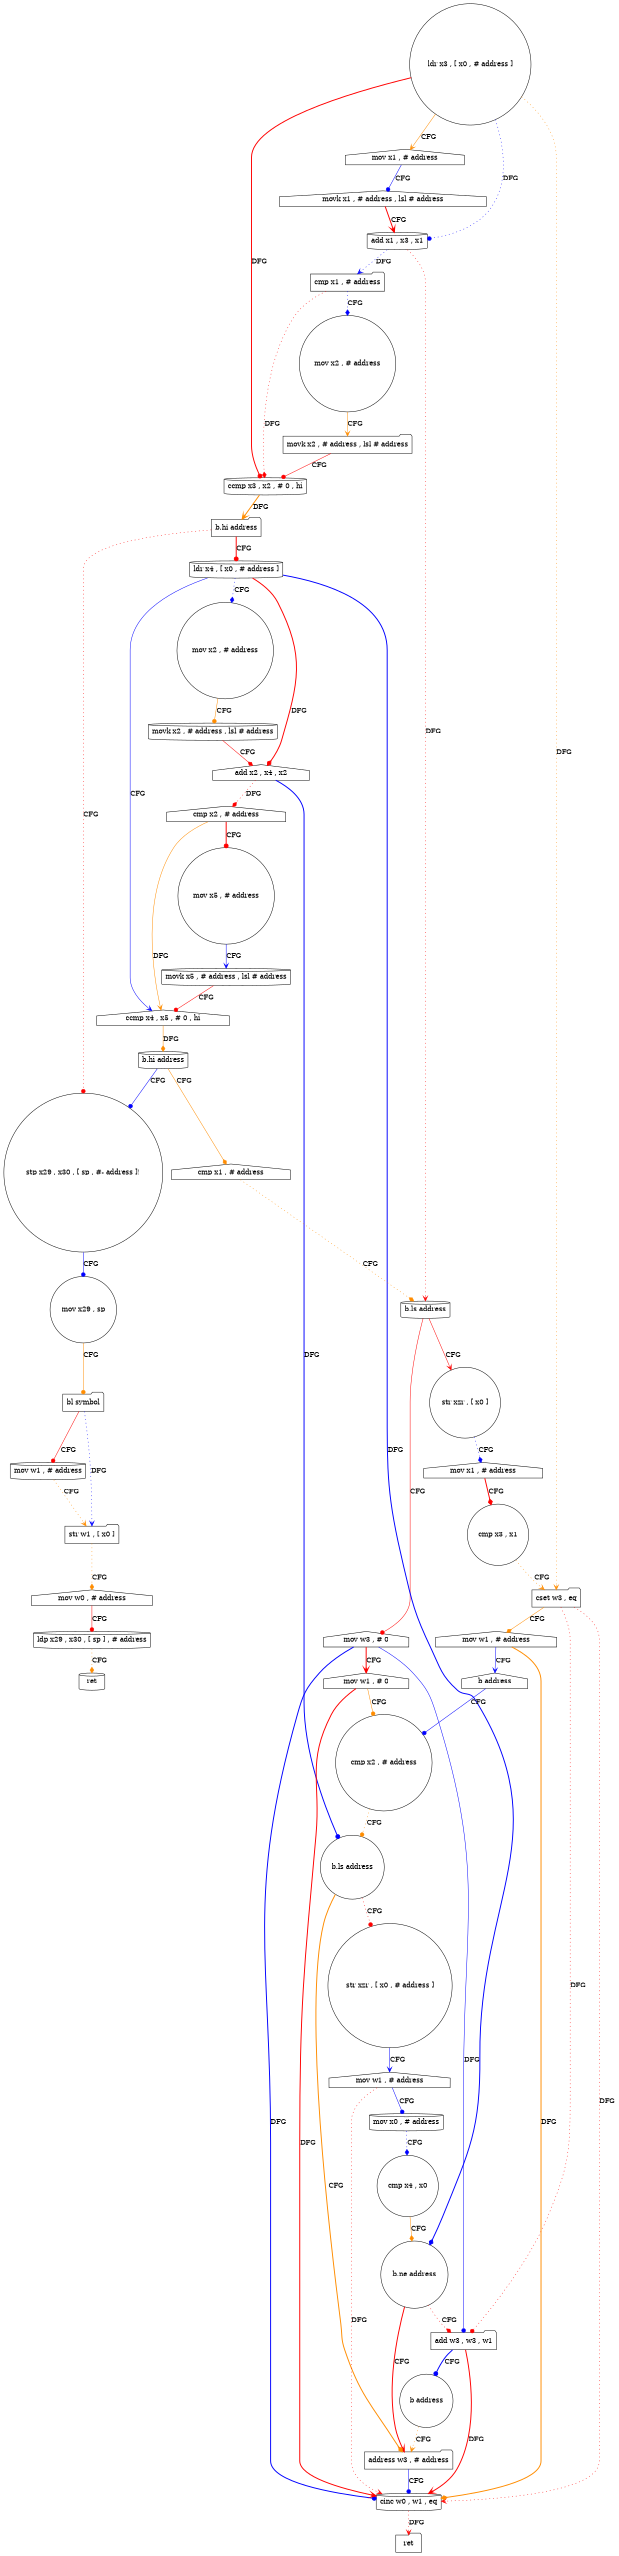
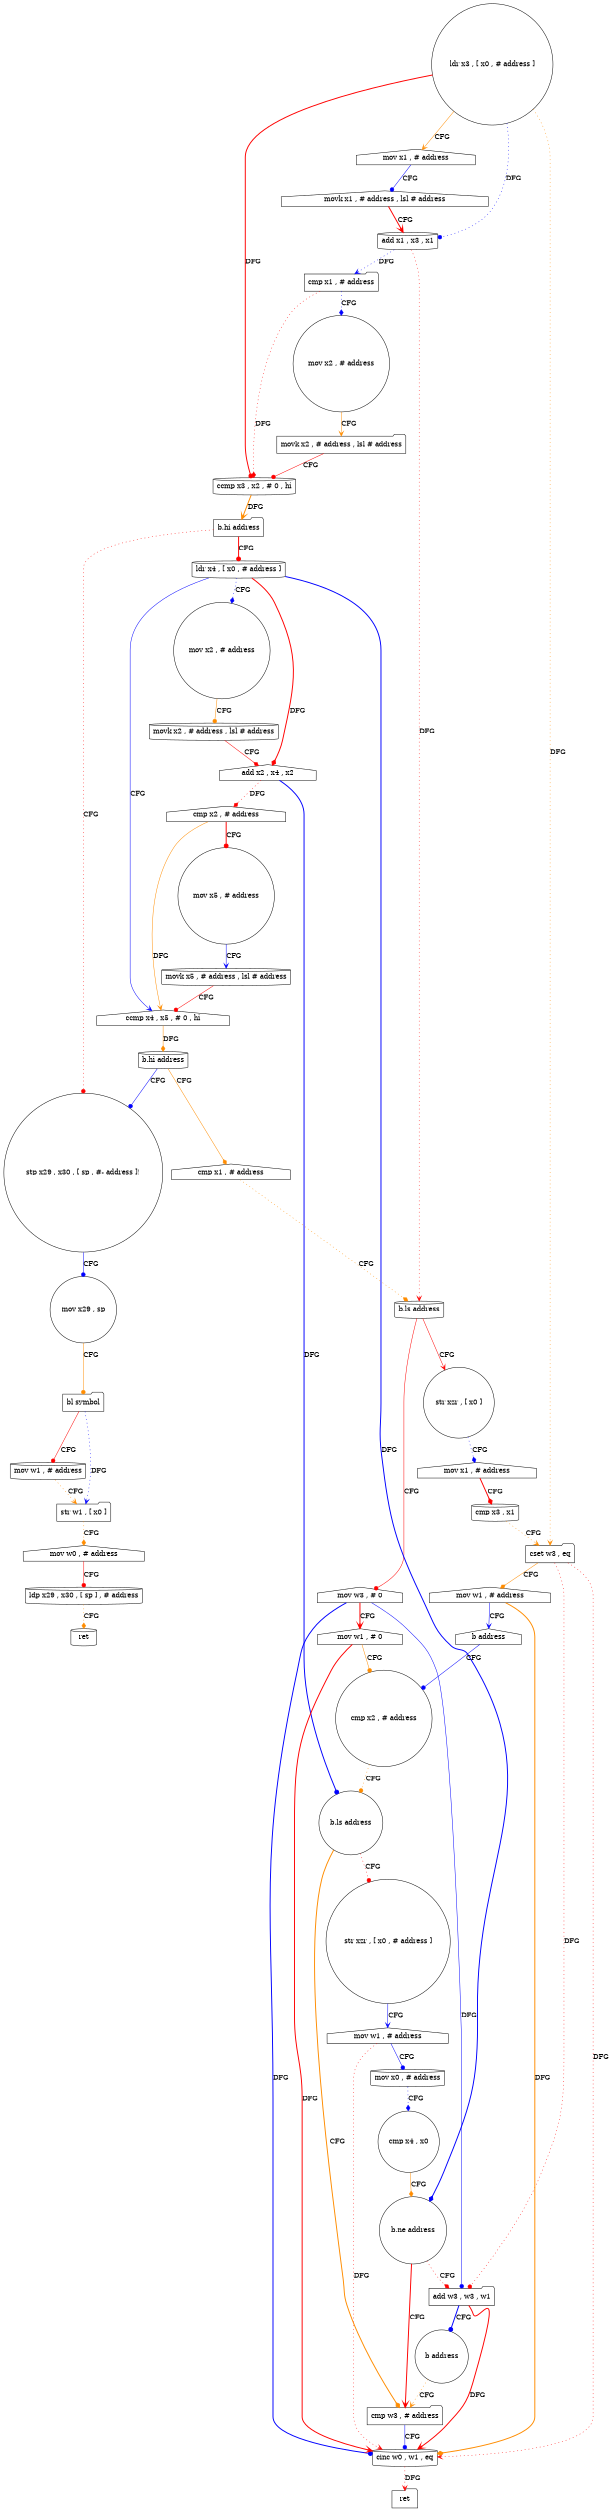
node "cmp x3 , x1": shape circle -> cylinder
node "address w3 , # address": label "address w3 , # address" -> "cmp w3 , # address"
